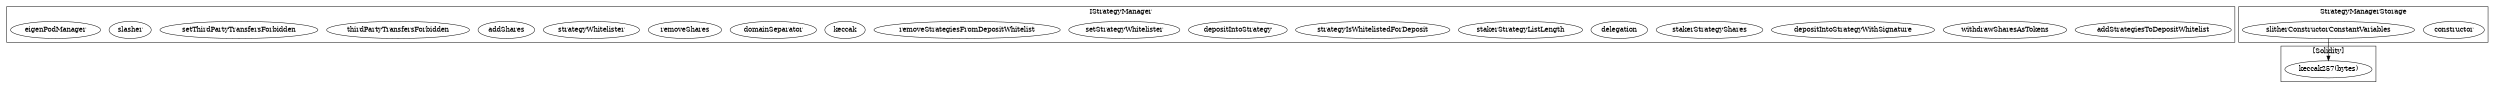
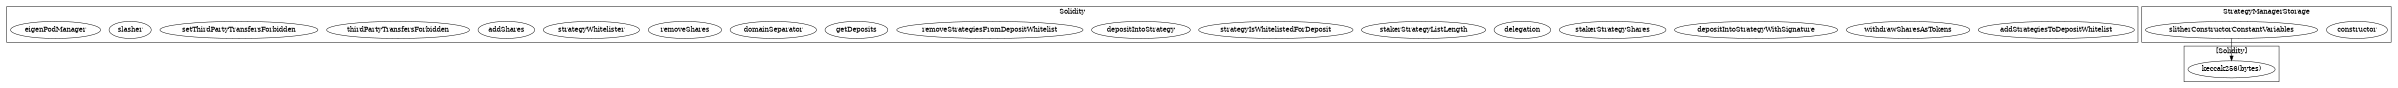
cluster "IStrategyManager": label "IStrategyManager" -> "Solidity"
node "keccak": label "keccak" -> "getDeposits"
node "setStrategyWhitelister": removed
node "keccak257(bytes)": label "keccak257(bytes)" -> "keccak256(bytes)"
